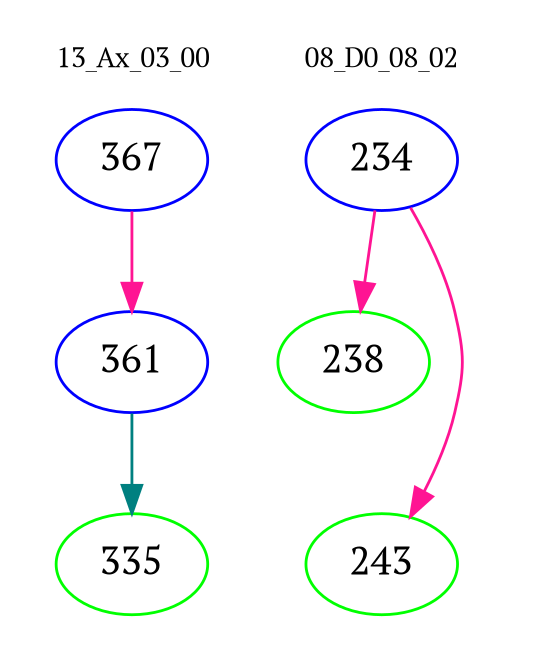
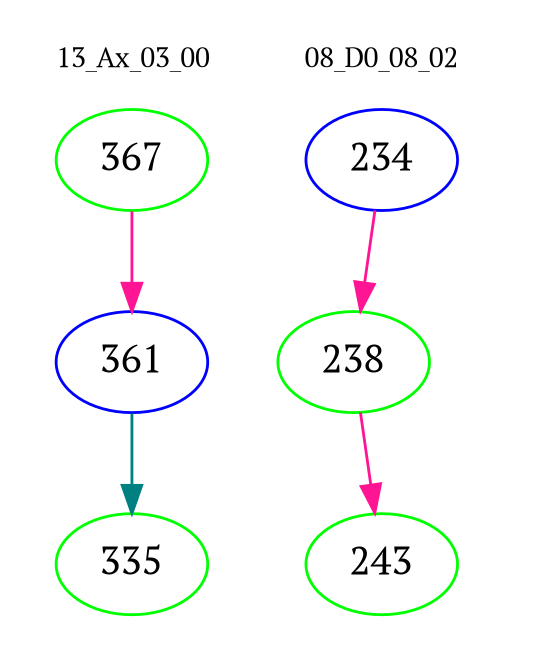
node "367": color blue -> green
edge "234" -> "243": now "238" -> "243"
